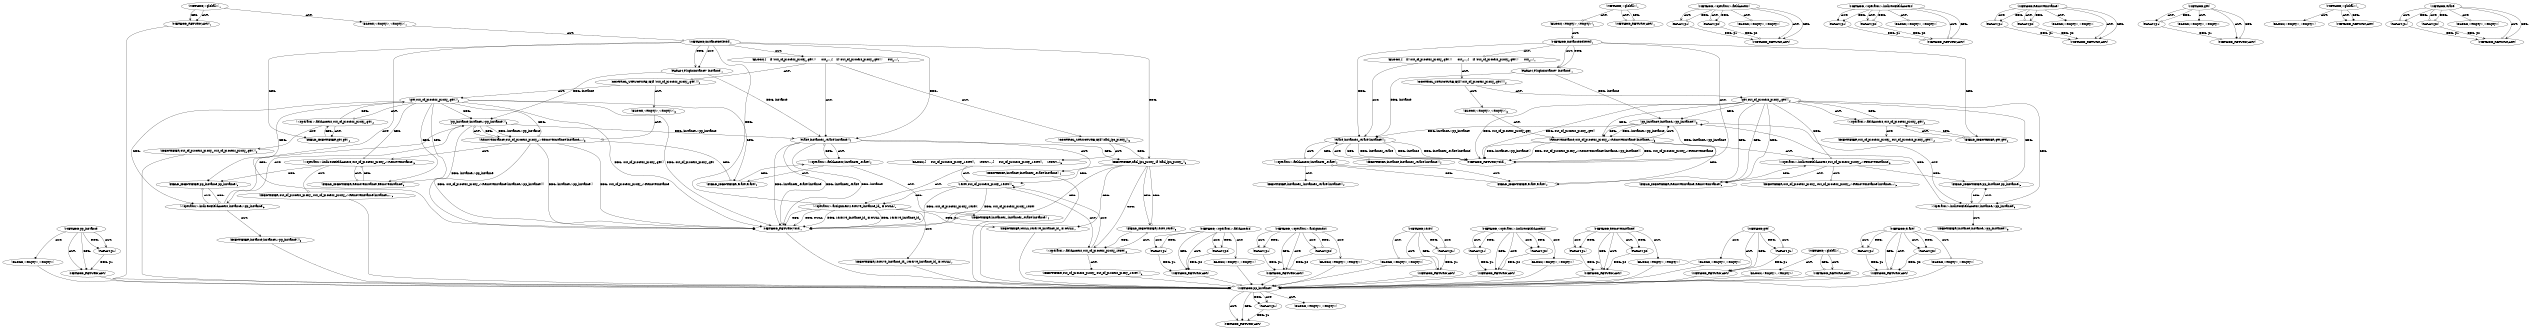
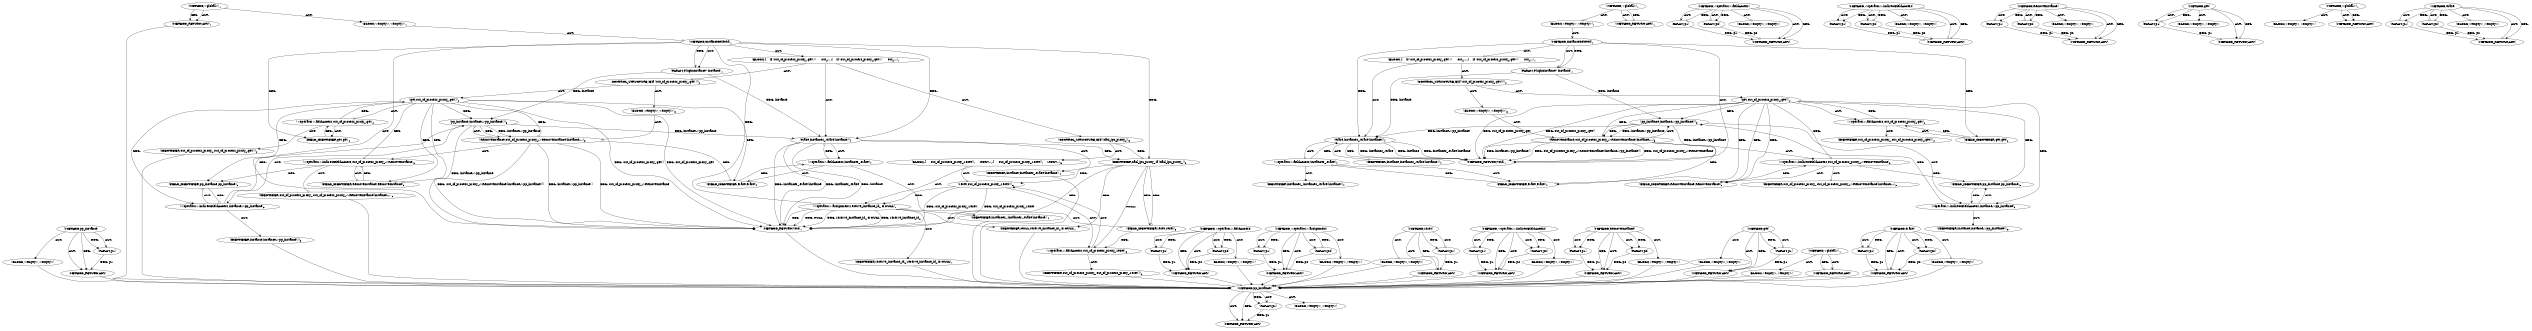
edge "(IDENTIFIER,nacl_ipc_proxy_,if (nacl_ipc_proxy_))" -> "(reset,out_of_process_proxy_.reset())": label "CDG: " -> "DDG: "
edge "(reset,out_of_process_proxy_.reset())" -> "(<operator>.assignment,reserve_instance_id_ = NULL)": label "CFG: " -> "DDG: "
edge "(IDENTIFIER,nacl_ipc_proxy_,if (nacl_ipc_proxy_))" -> "(<operator>.fieldAccess,out_of_process_proxy_.reset)": label "CDG: " -> "NULL: "
edge "(<operator>.assignment,reserve_instance_id_ = NULL)" -> "(IDENTIFIER,NULL,reserve_instance_id_ = NULL)": label "DDG: p1" -> "AST: "
edge "(FIELD_IDENTIFIER,reset,reset)" -> "(<operator>.fieldAccess,out_of_process_proxy_.reset)": arrowhead dot -> vee
edge "(<operator>.fieldAccess,out_of_process_proxy_.reset)" -> "(FIELD_IDENTIFIER,reset,reset)": now "(<operator>.assignment,reserve_instance_id_ = NULL)" -> "(FIELD_IDENTIFIER,reset,reset)"
